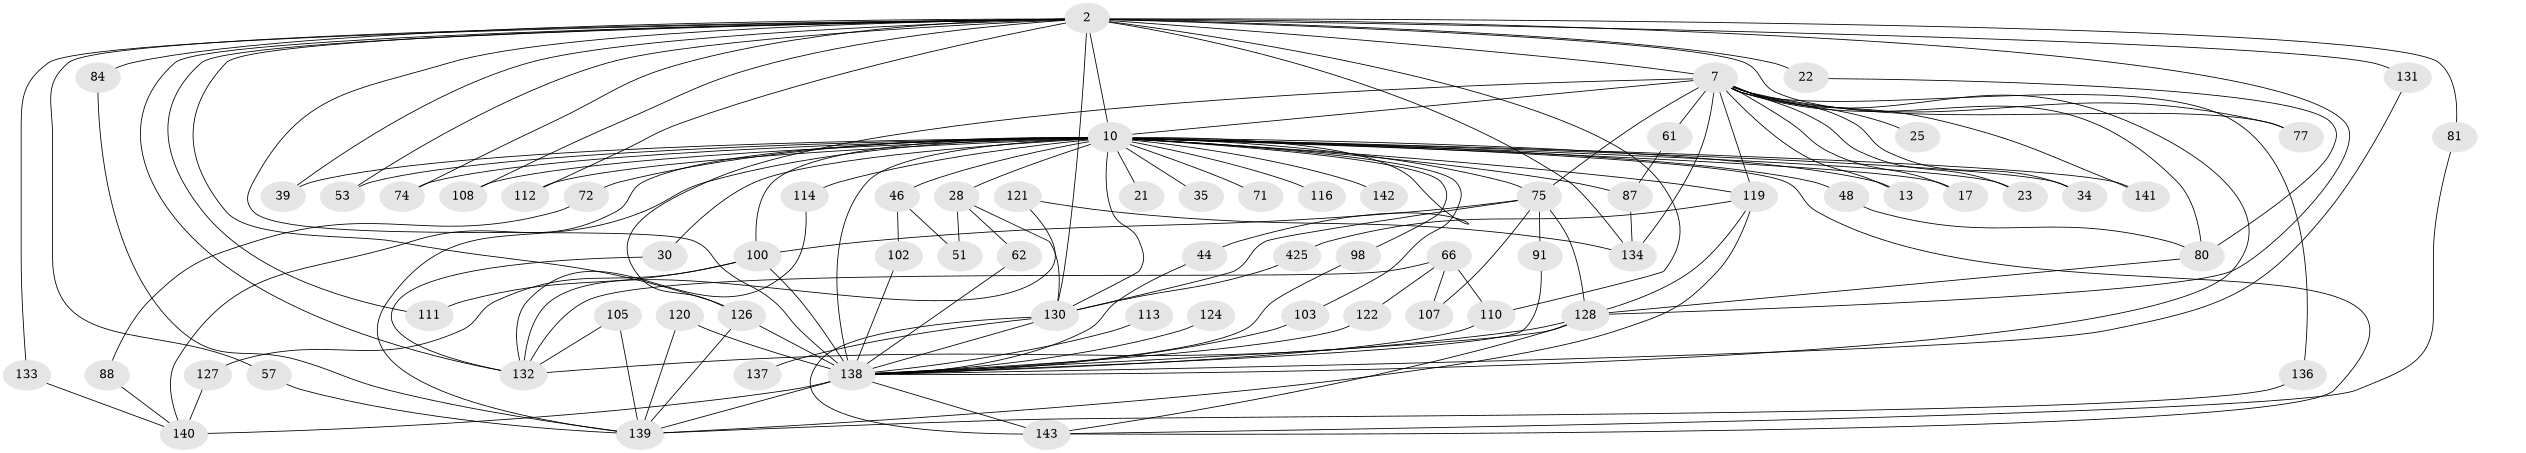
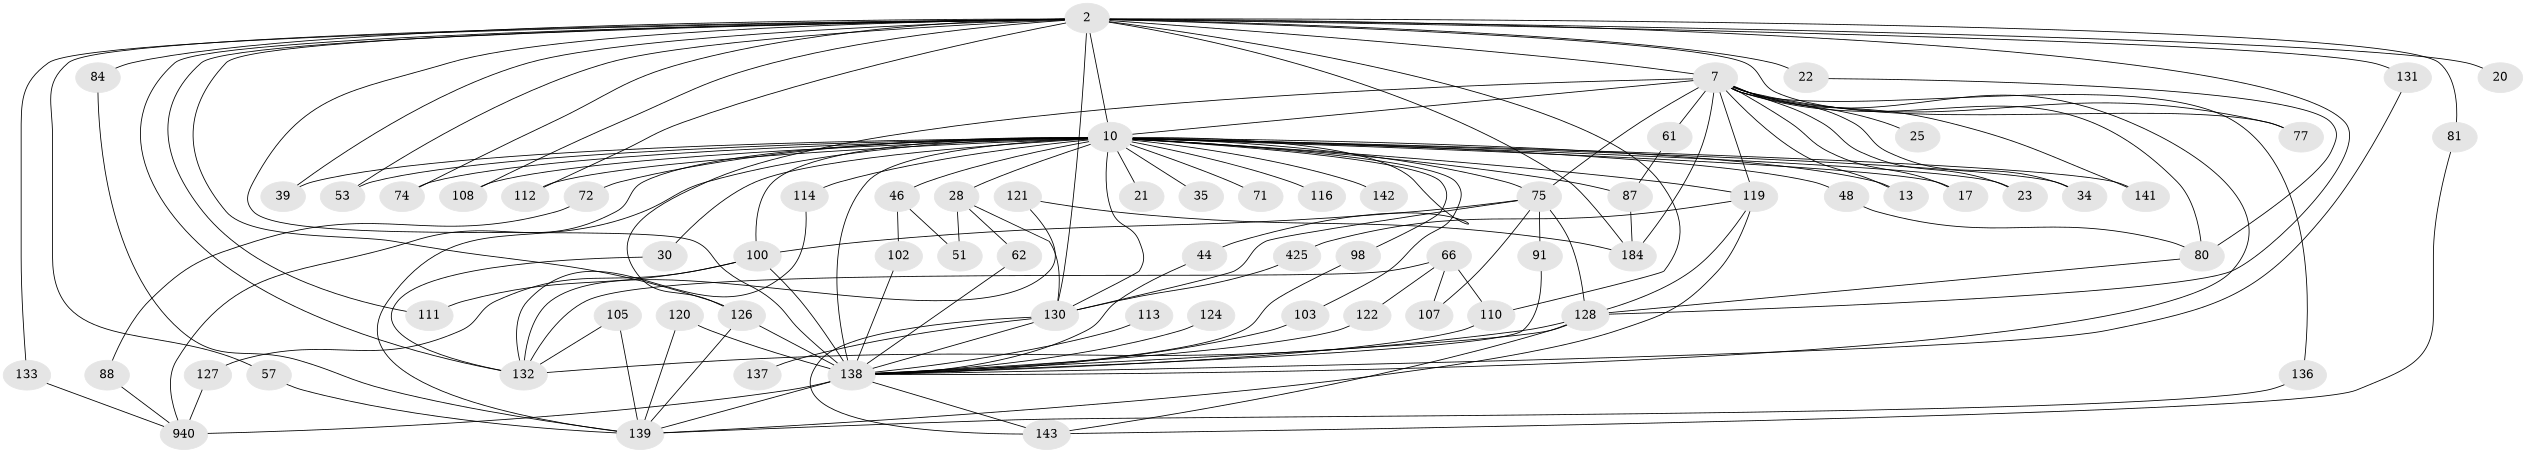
node "20": added
node "134": label "134" -> "184"
edge "10" -- "143": removed
node "140": label "140" -> "940"
